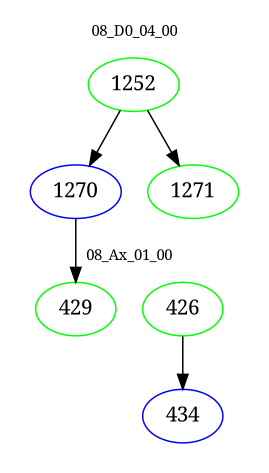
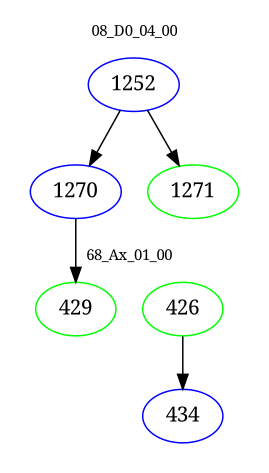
node "1252": color green -> blue
cluster "08_Ax_01_00": label "08_Ax_01_00" -> "68_Ax_01_00"
